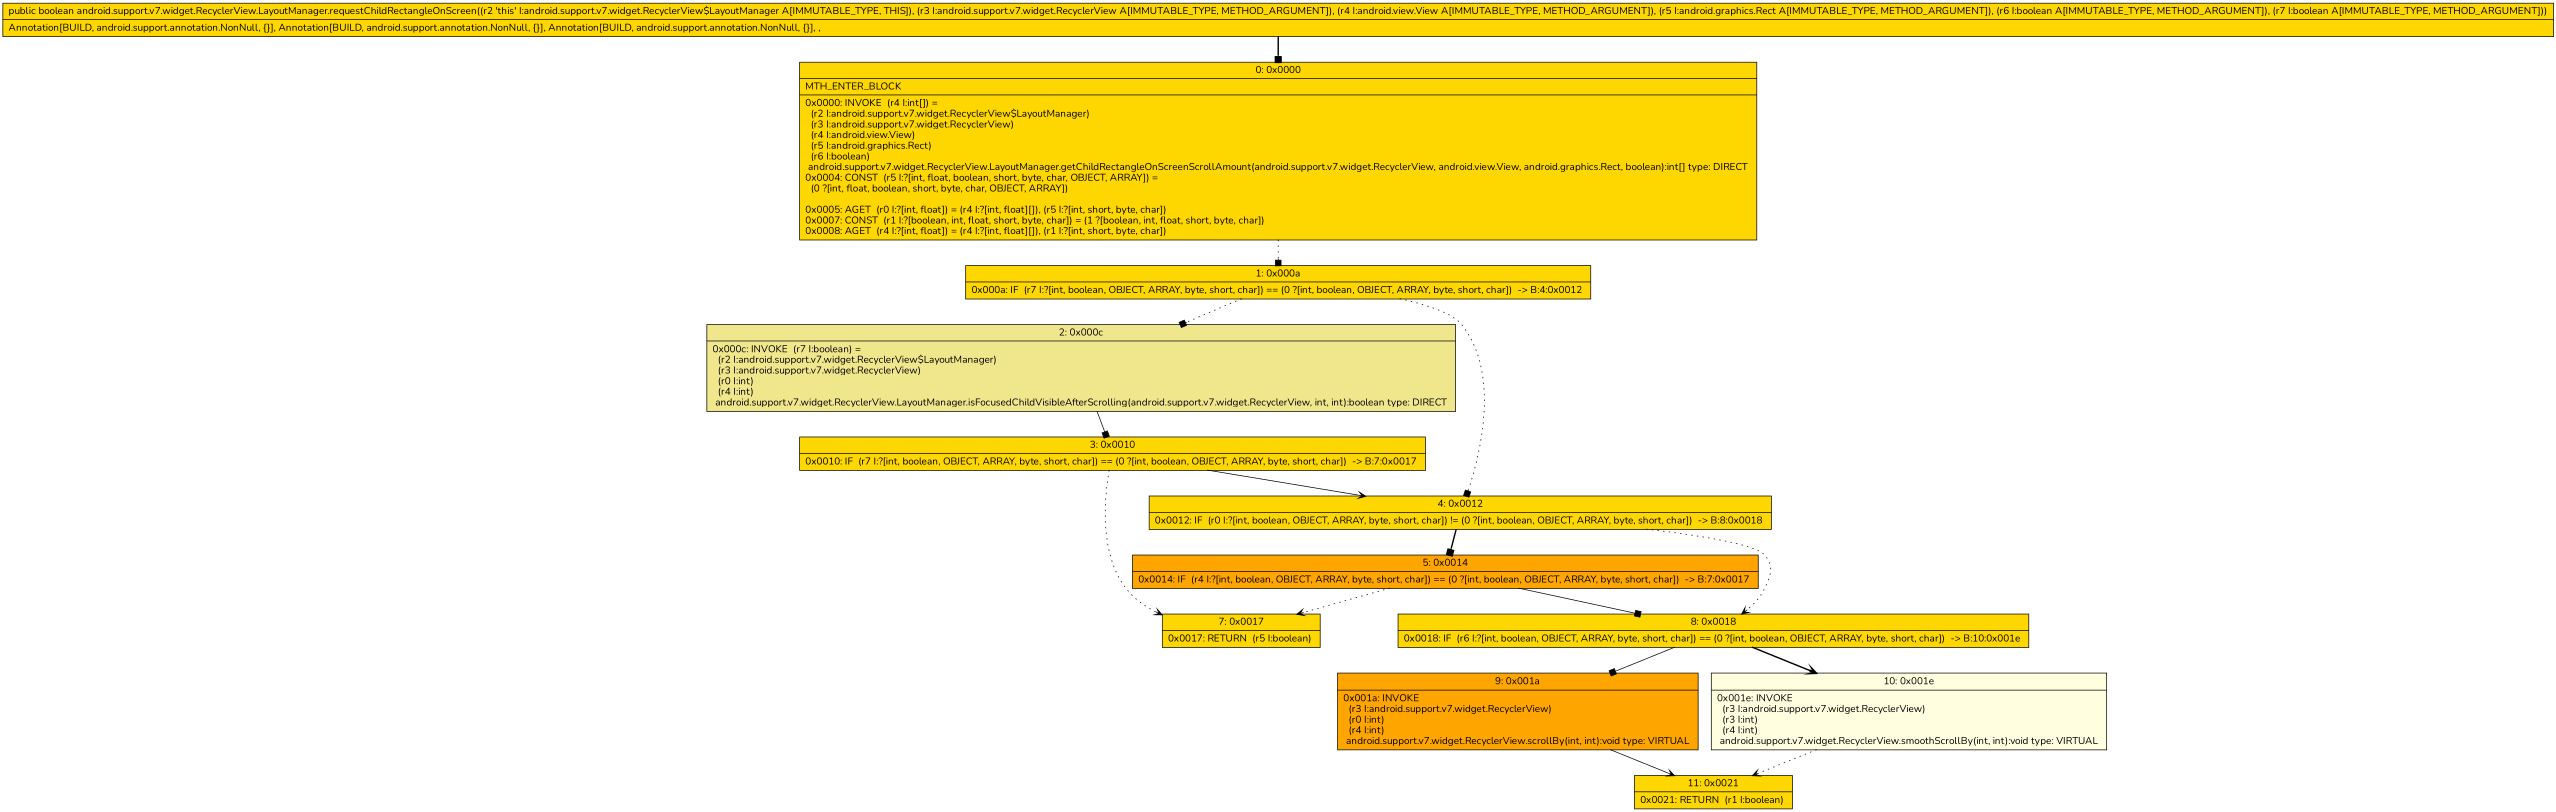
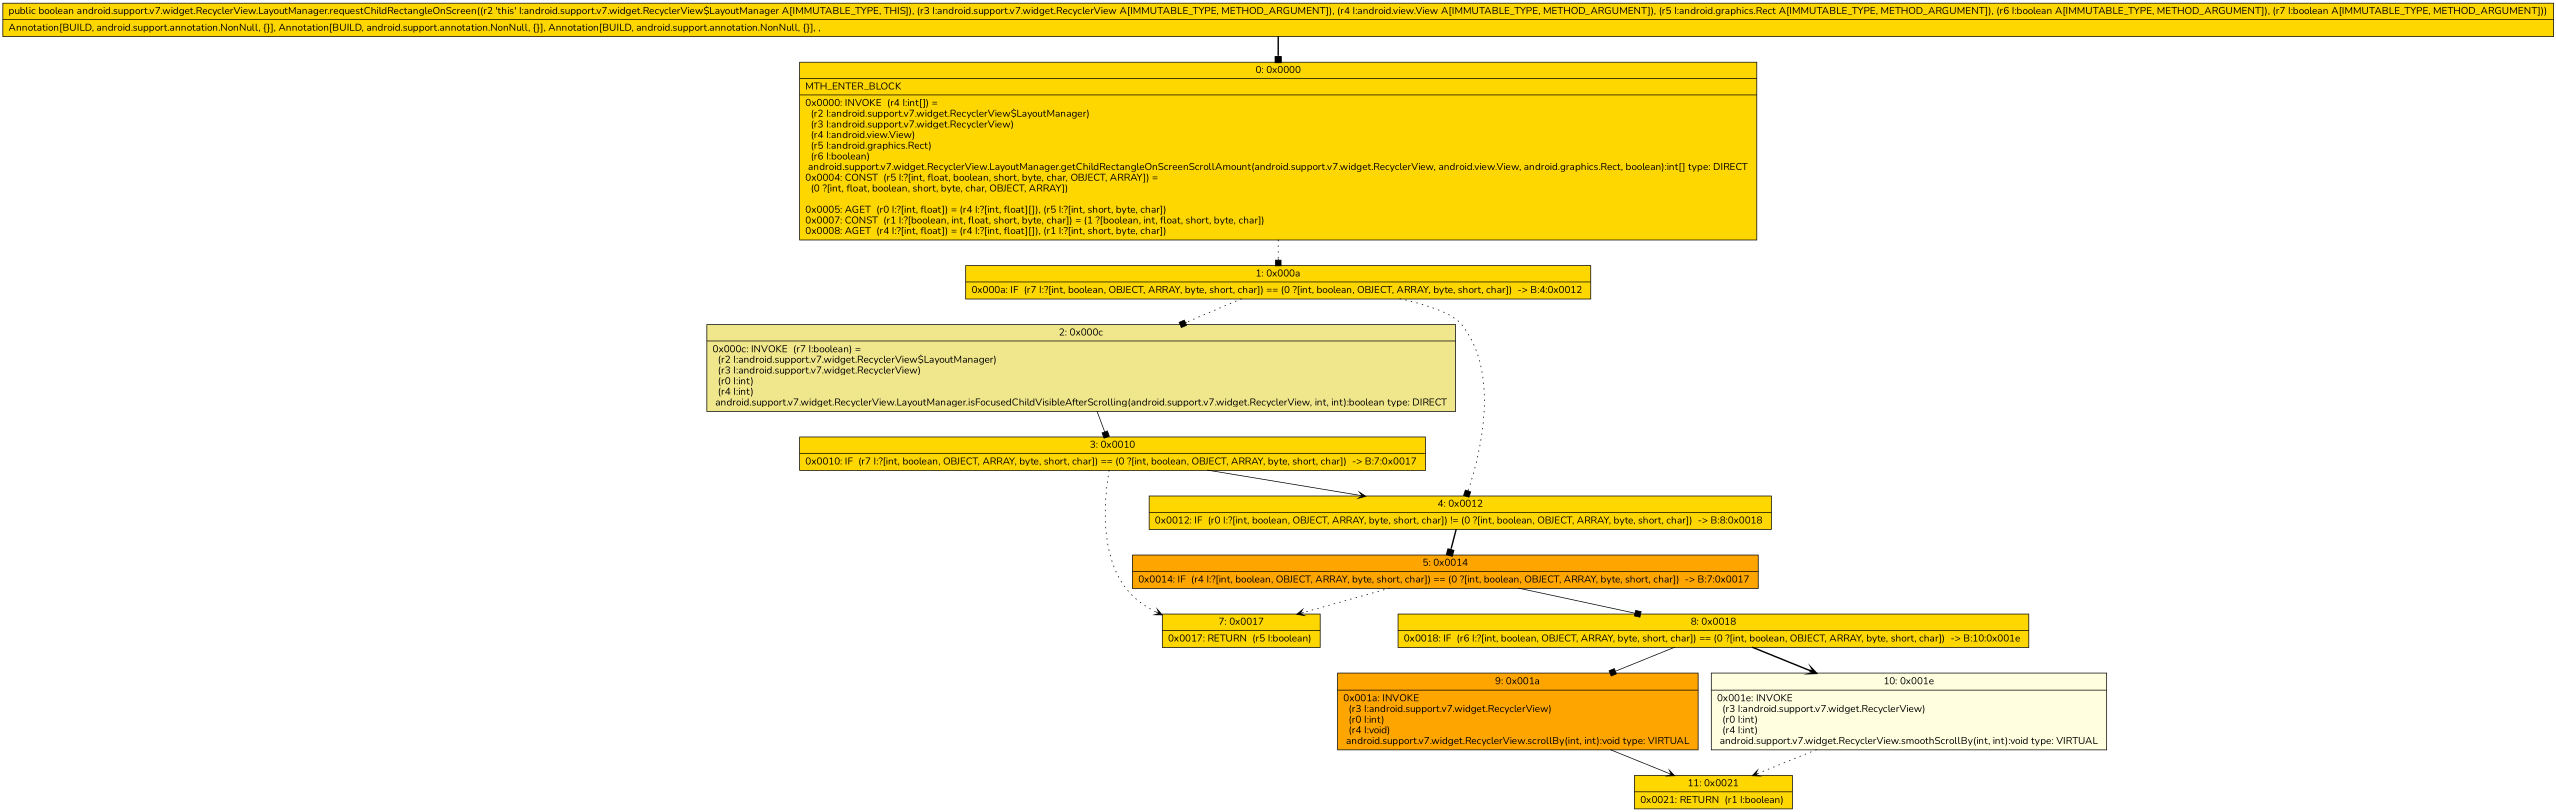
edge "4: 0x0012" -> "8: 0x0018": removed
node "10: 0x001e": text "(r3 I:int)" -> "(r0 I:int)"
node "9: 0x001a": text "(r4 I:int)" -> "(r4 I:void)"
